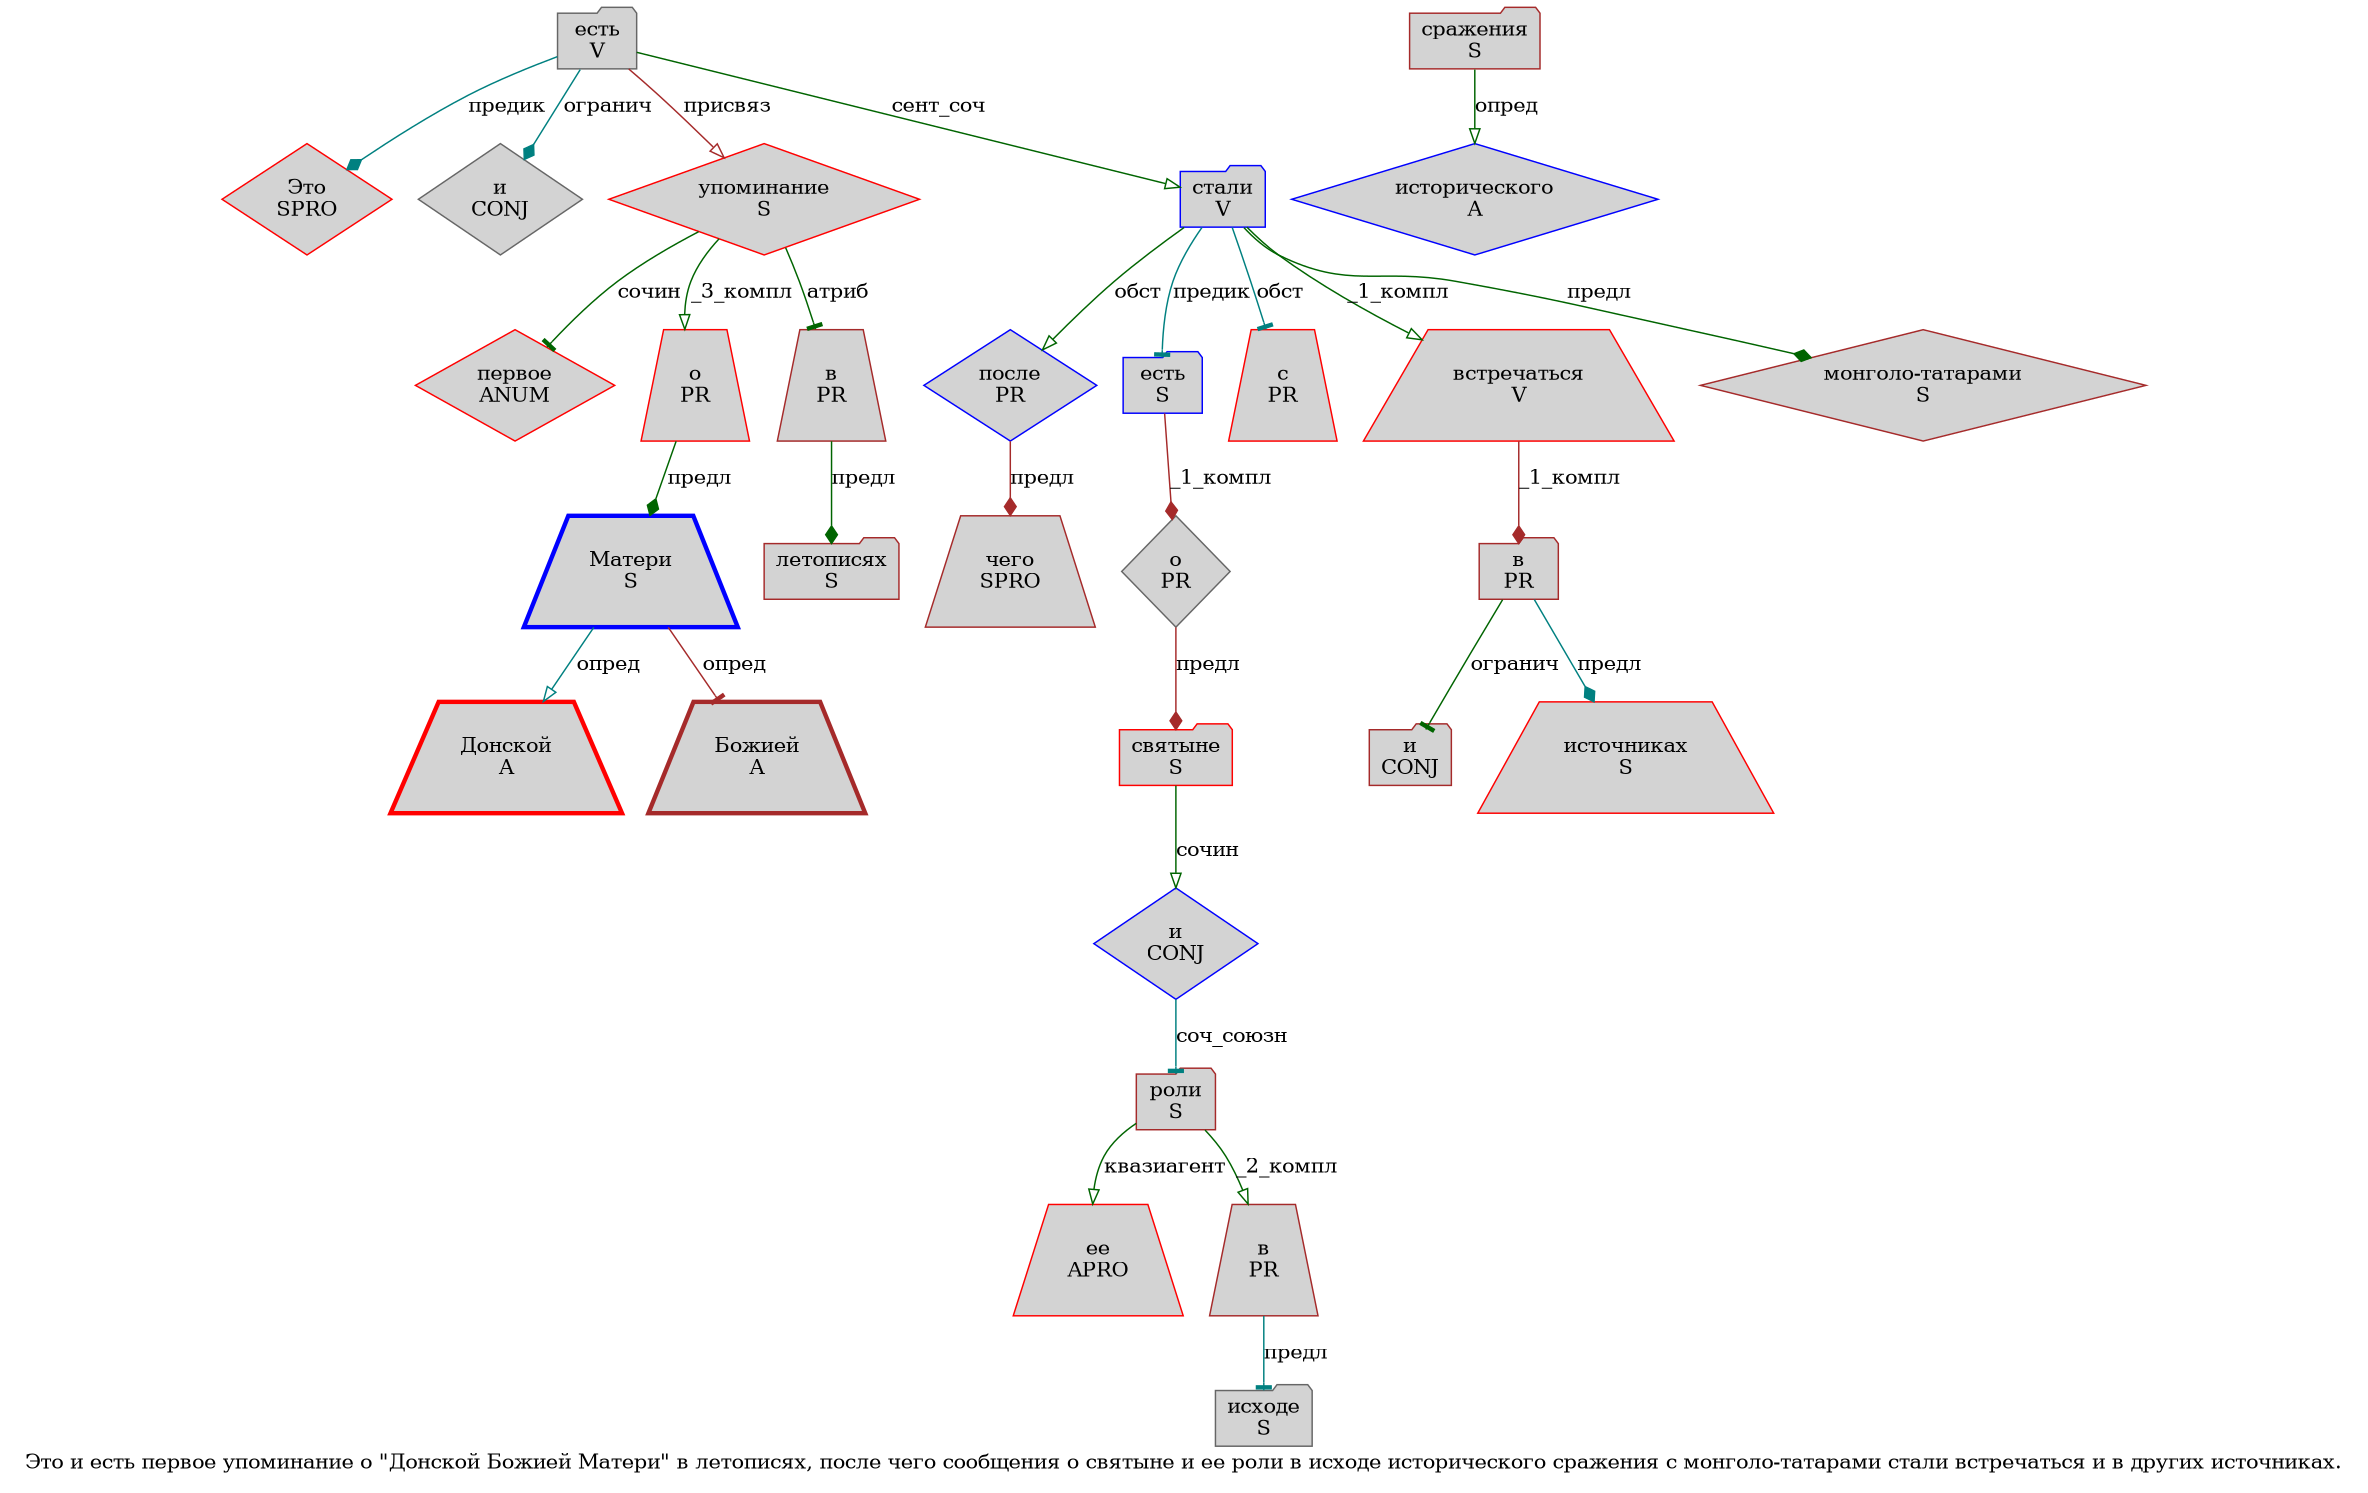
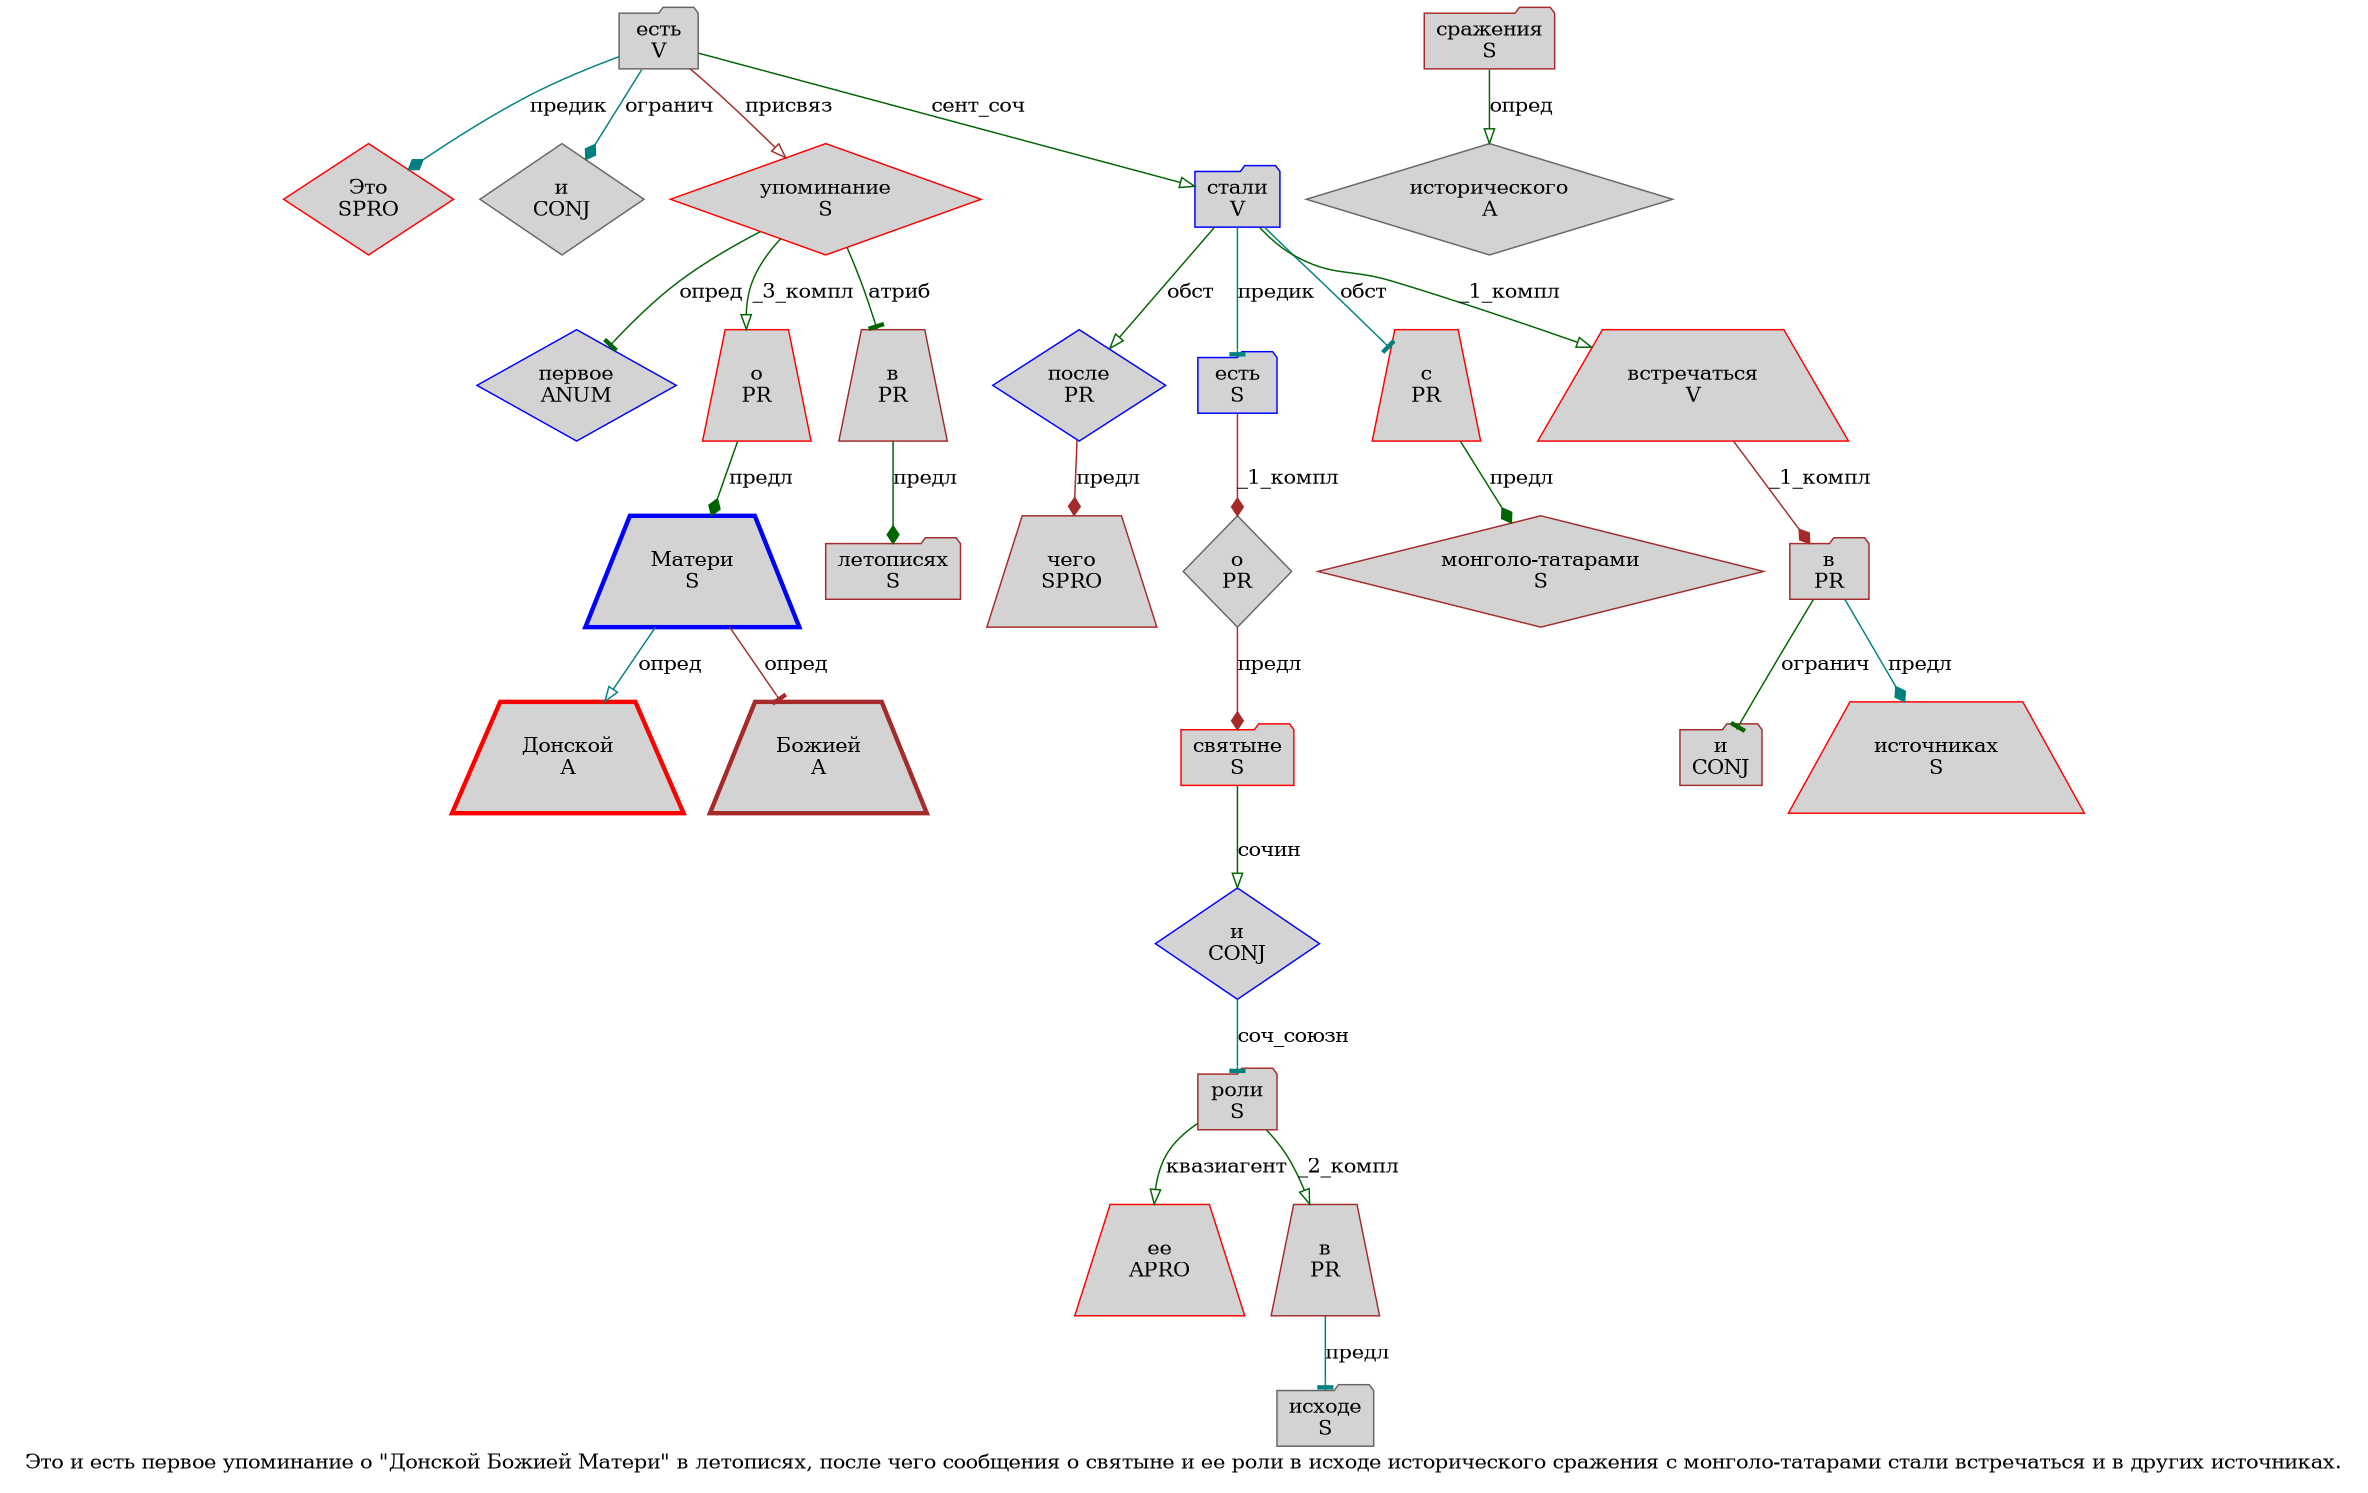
node "исторического A": color blue -> gray40
edge "упоминание S" -> "первое ANUM": label "сочин" -> "опред"
edge "стали V" -> "монголо-татарами S": now "с PR" -> "монголо-татарами S"
node "первое ANUM": color red -> blue
